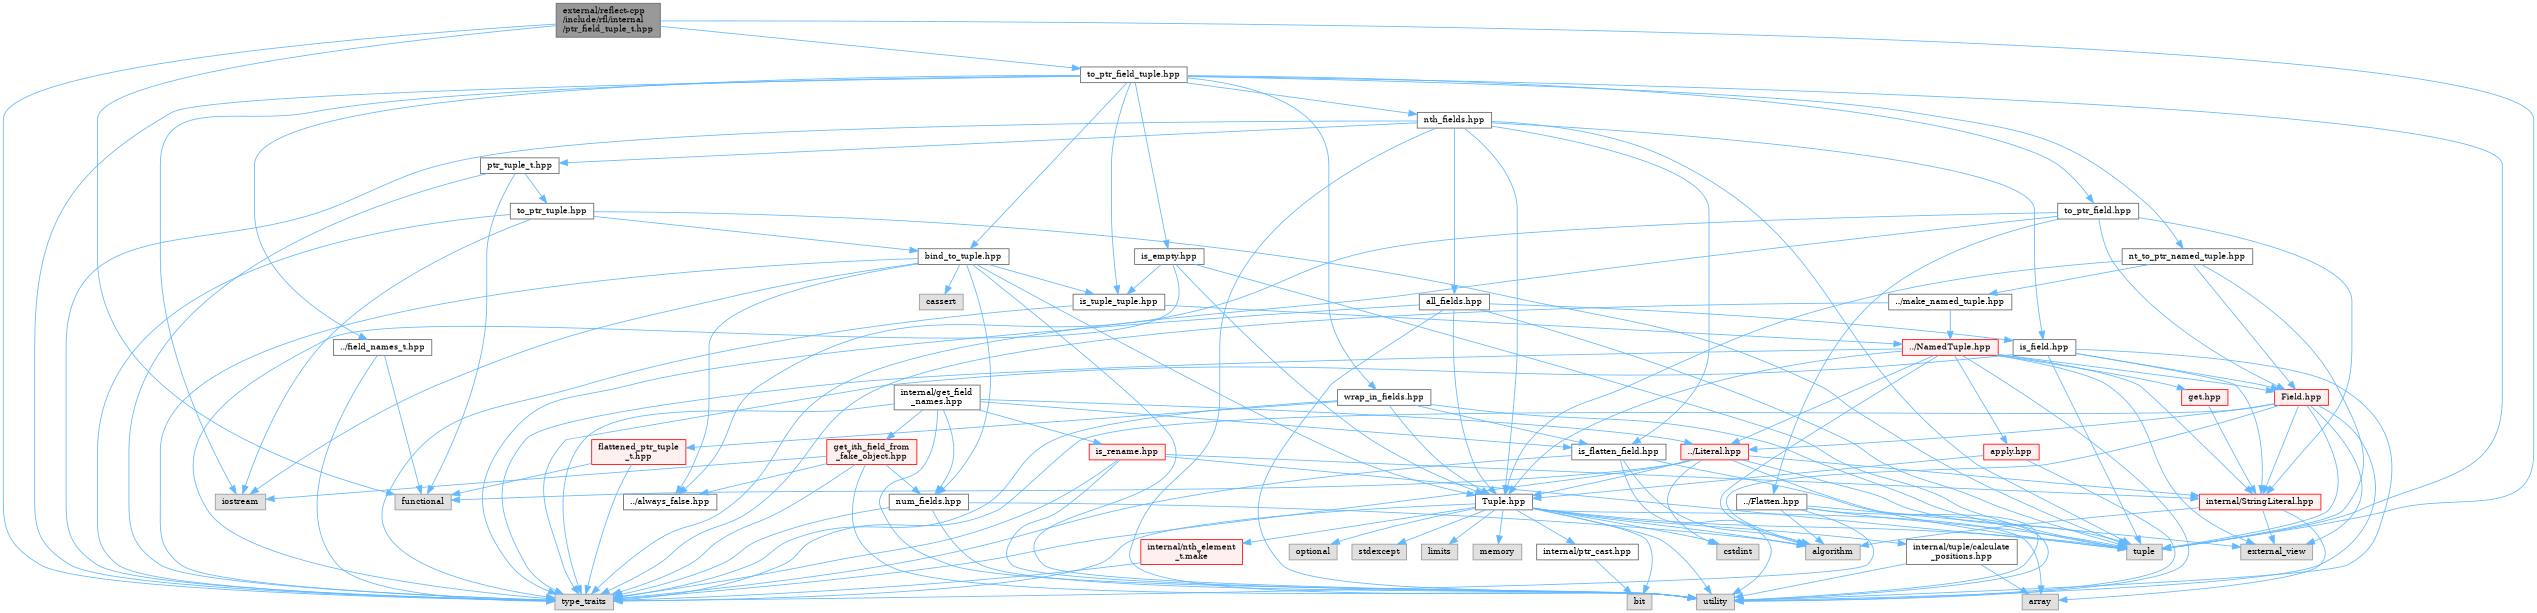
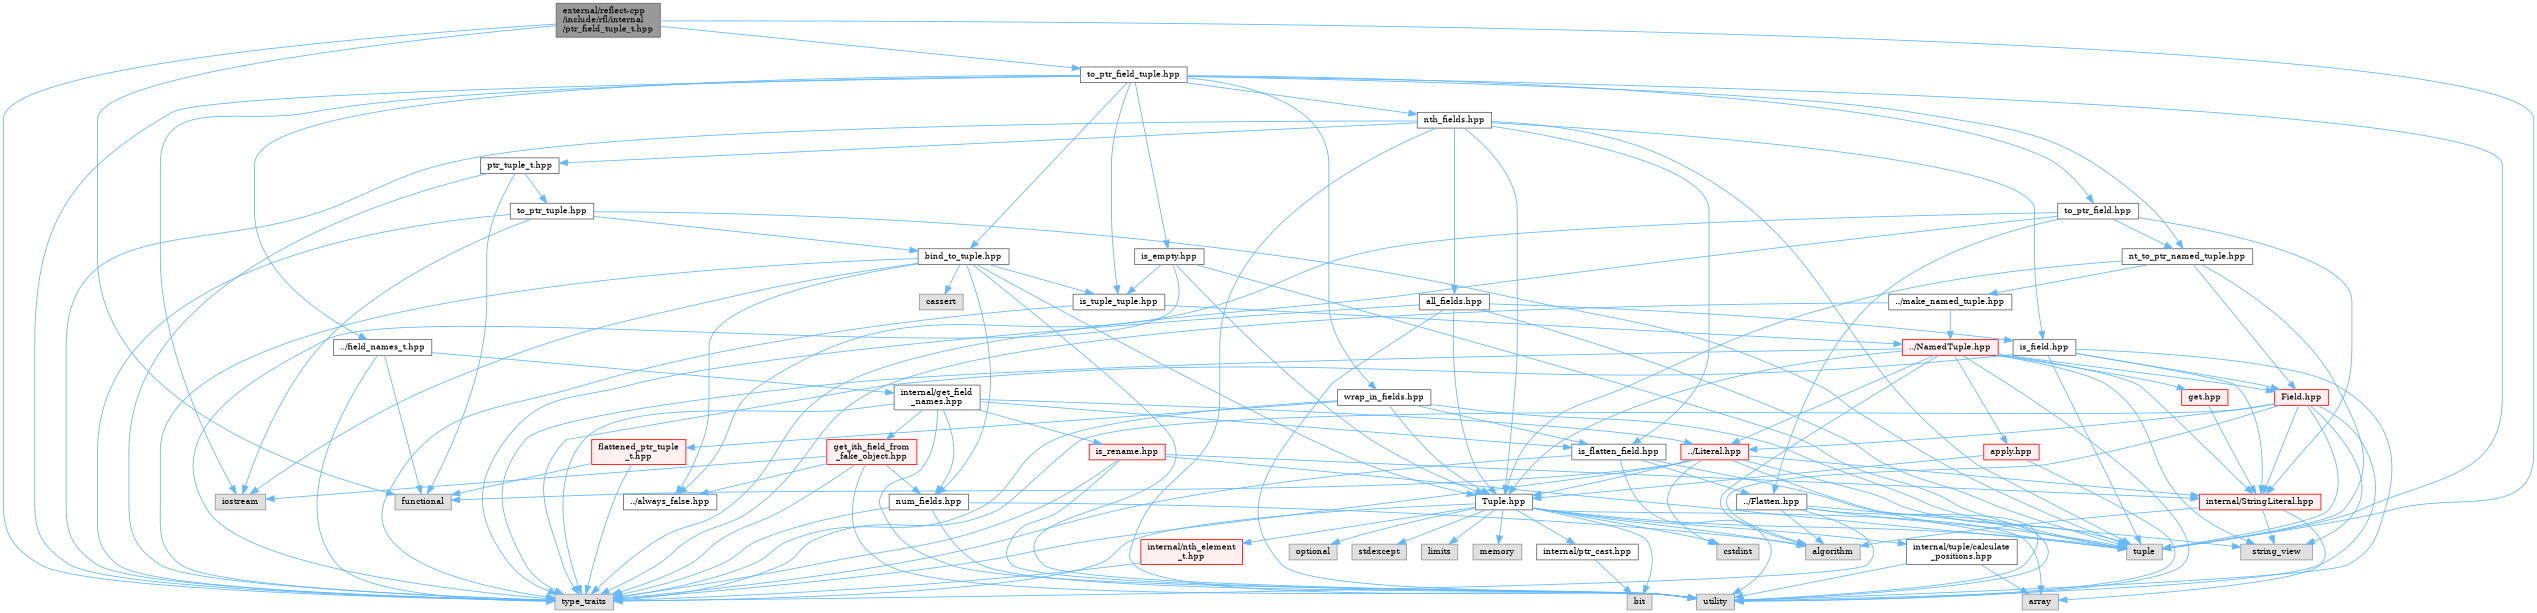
edge "to_ptr_field.hpp" -> "Field.hpp": now "to_ptr_field.hpp" -> "nt_to_ptr_named_tuple.hpp"
edge "../field_names_t.hpp" -> "internal/get_field _names.hpp": added
edge "is_flatten_field.hpp" -> "algorithm": now "is_flatten_field.hpp" -> "../Flatten.hpp"
edge "Tuple.hpp" -> "utility": removed
node "internal/nth_element _t.make": label "internal/nth_element _t.make" -> "internal/nth_element _t.hpp"
node "external_view": label "external_view" -> "string_view"
